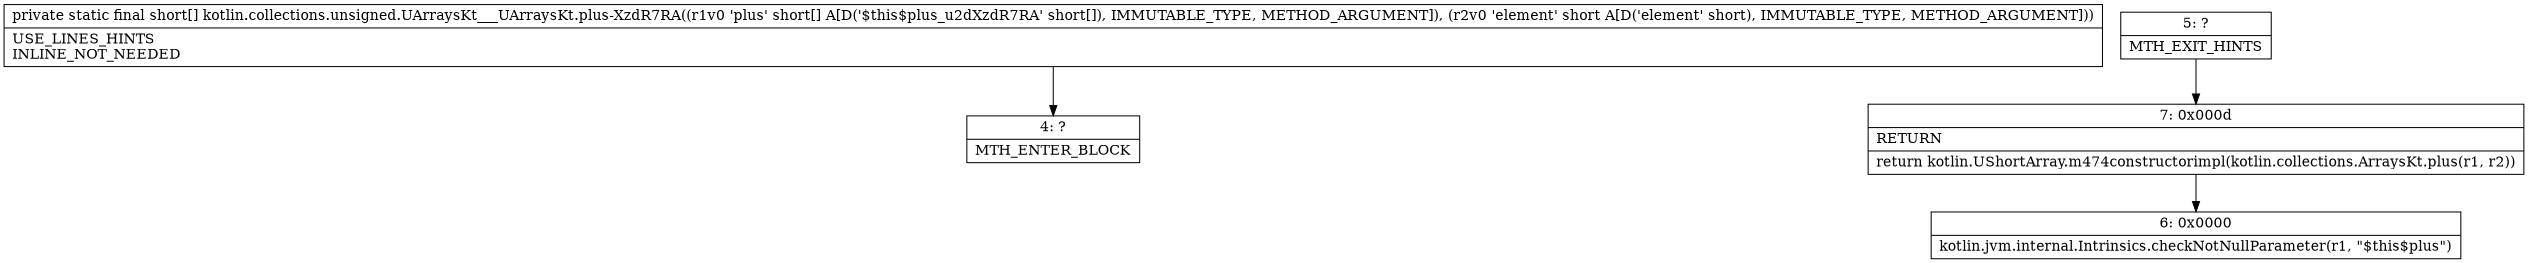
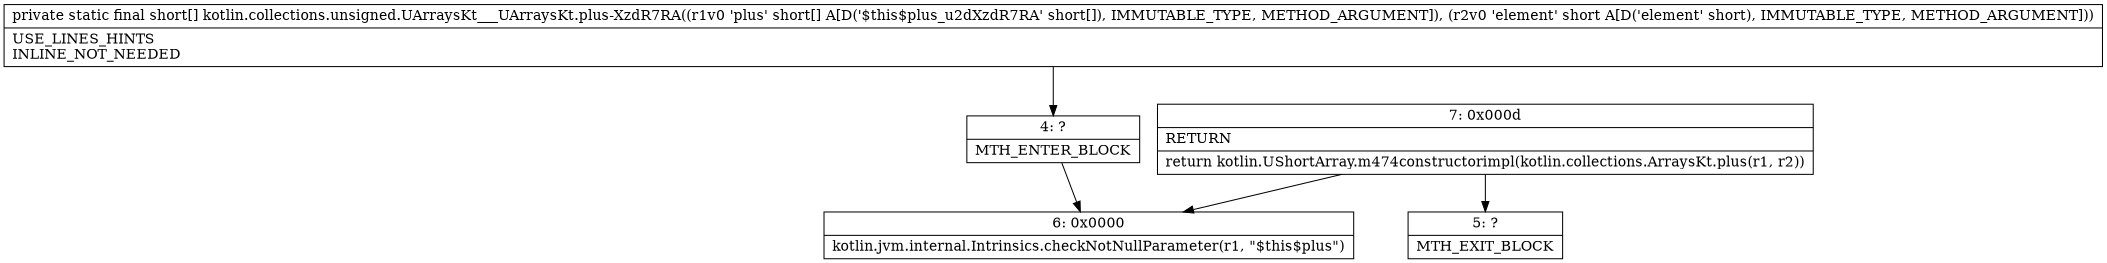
node "5: ?": text "MTH_EXIT_HINTS" -> "MTH_EXIT_BLOCK"
edge "5: ?" -> "7: 0x000d": reversed
edge "4: ?" -> "6: 0x0000": added
